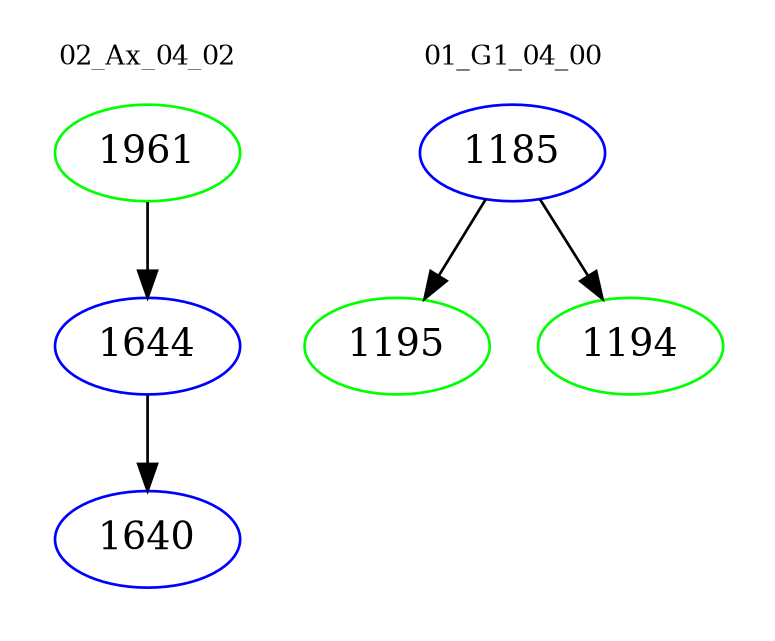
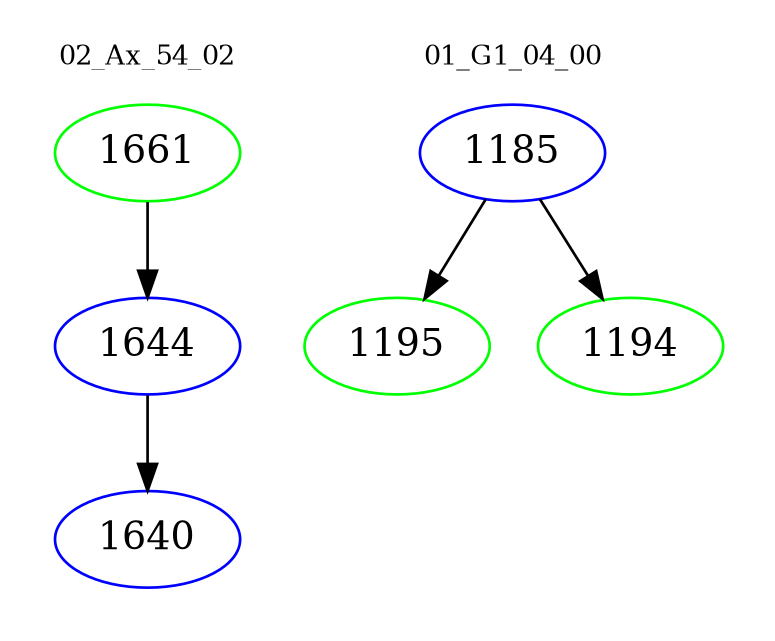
cluster "02_Ax_04_02": label "02_Ax_04_02" -> "02_Ax_54_02"
node "1961": label "1961" -> "1661"
